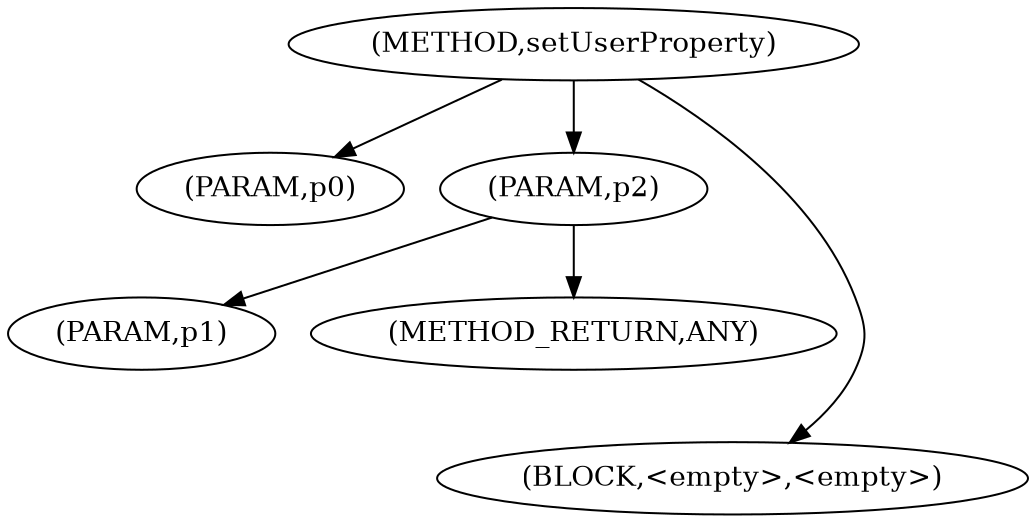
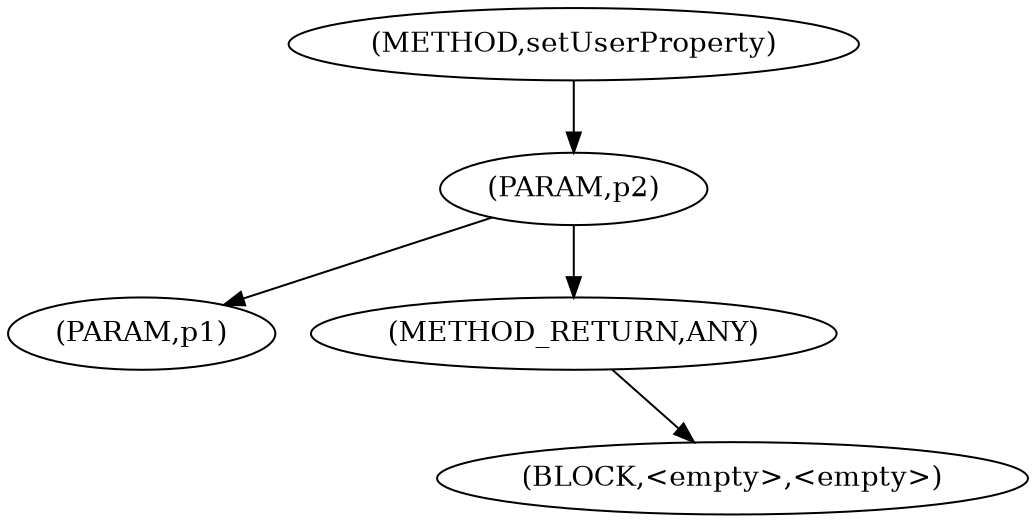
node "(PARAM,p0)": removed
edge "(METHOD,setUserProperty)" -> "(BLOCK,<empty>,<empty>)": now "(METHOD_RETURN,ANY)" -> "(BLOCK,<empty>,<empty>)"
